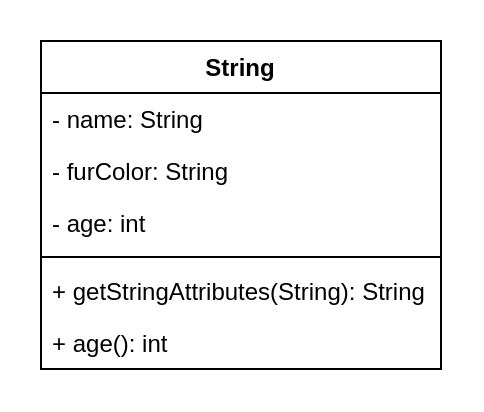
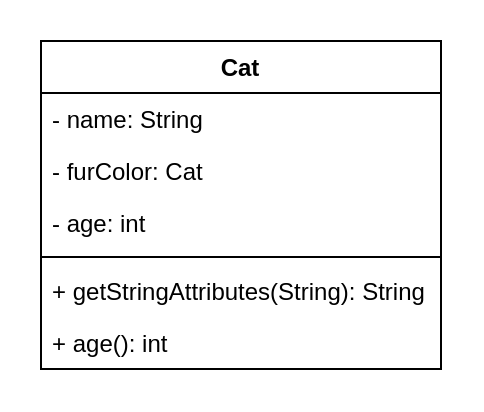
node "String": label "String" -> "Cat"
node "- furColor: String": label "- furColor: String" -> "- furColor: Cat"
